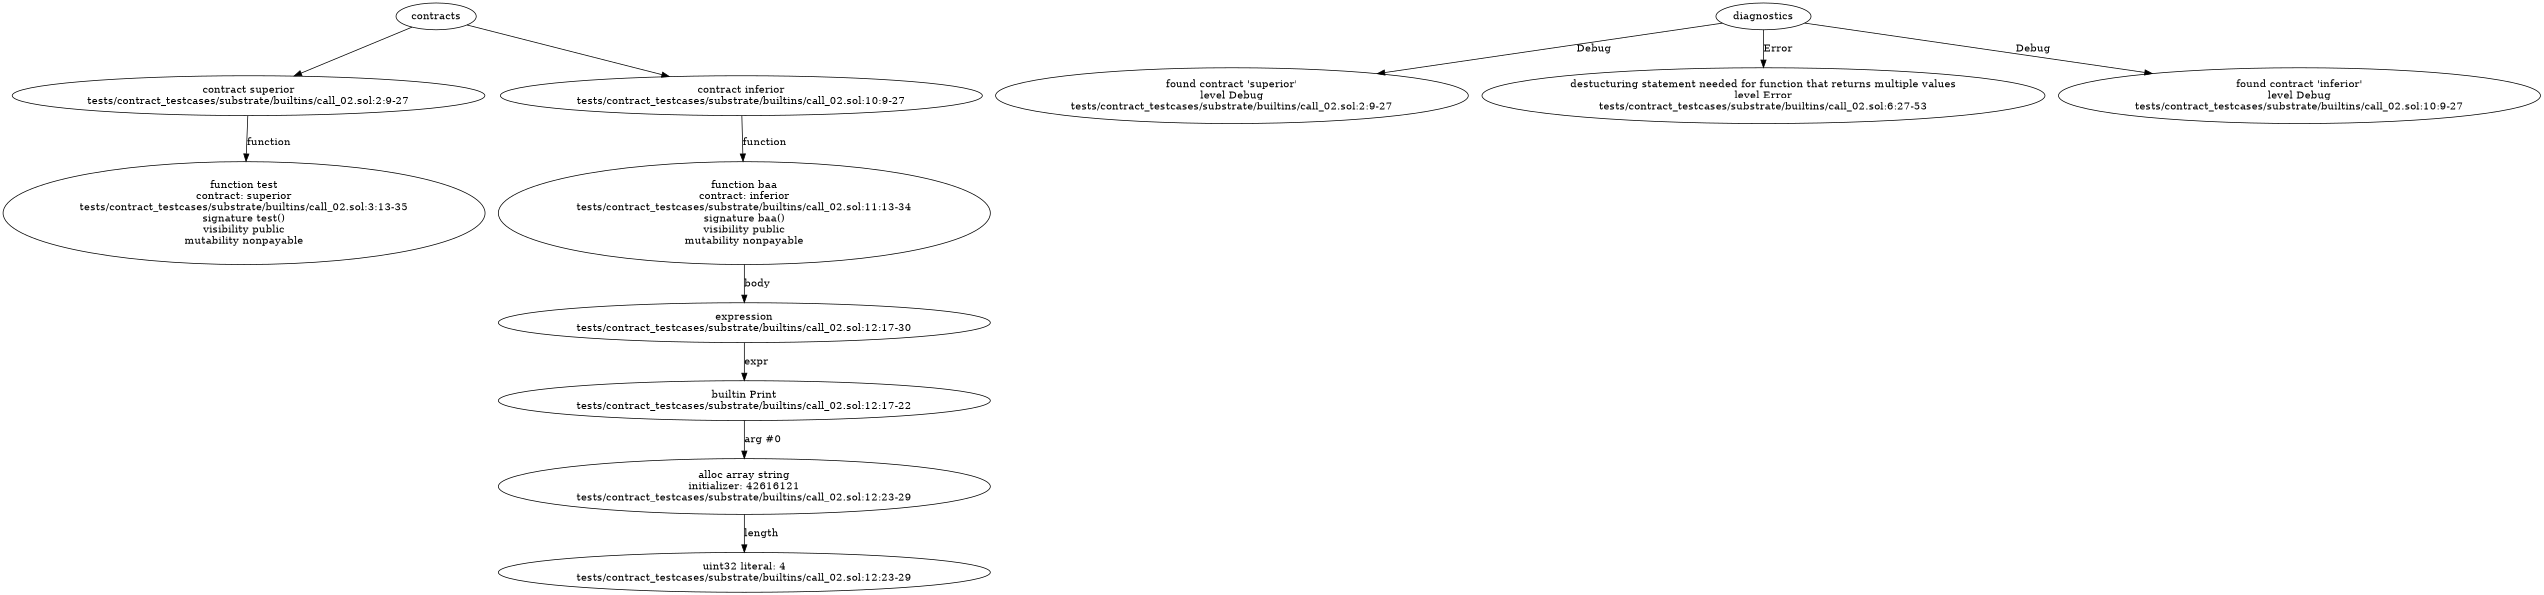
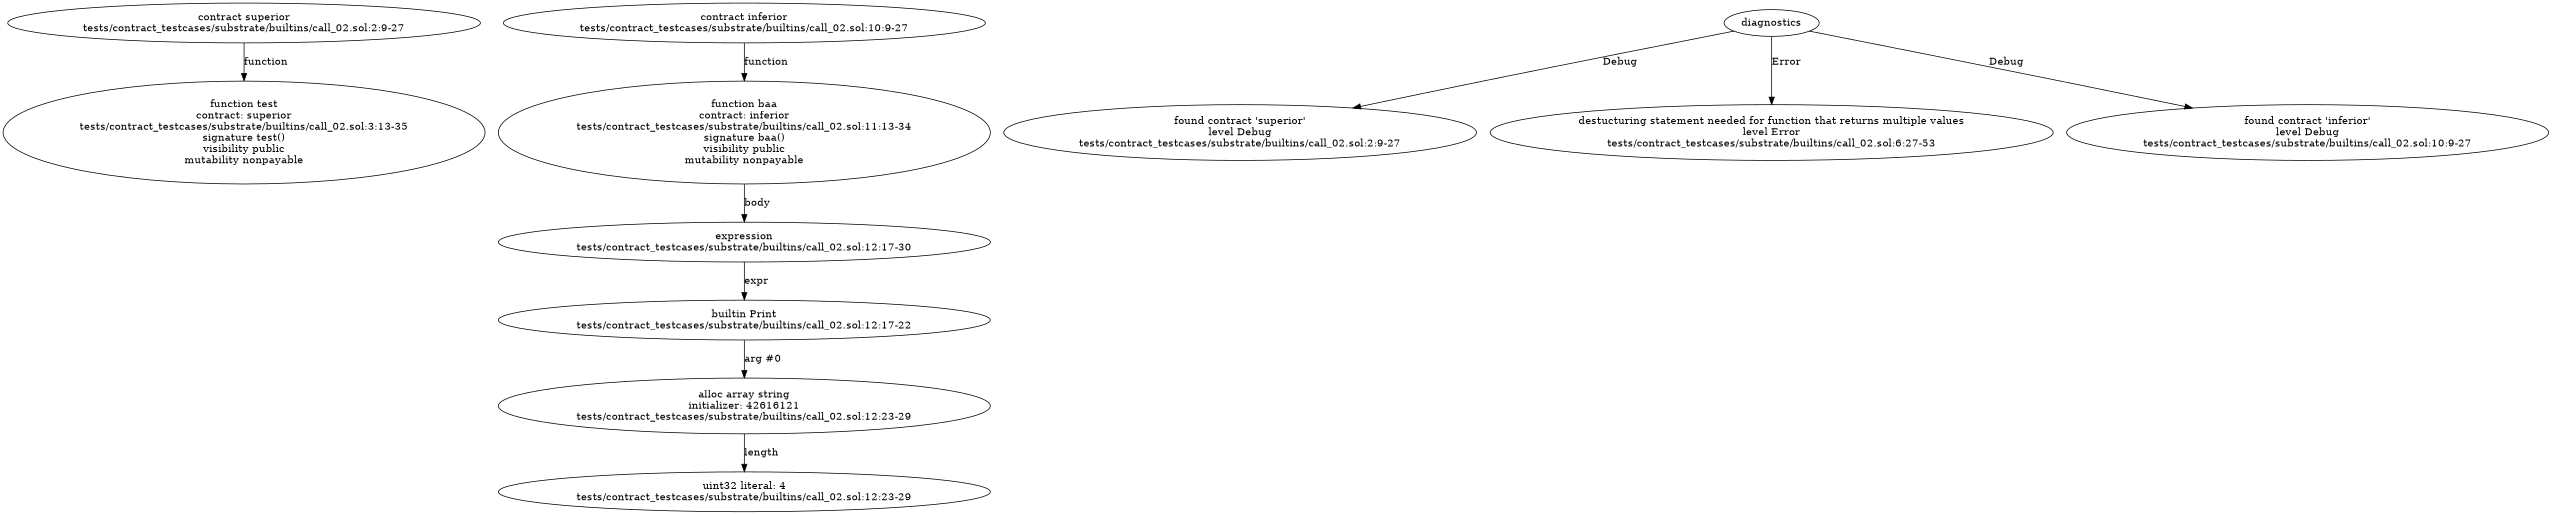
node "contracts": removed
